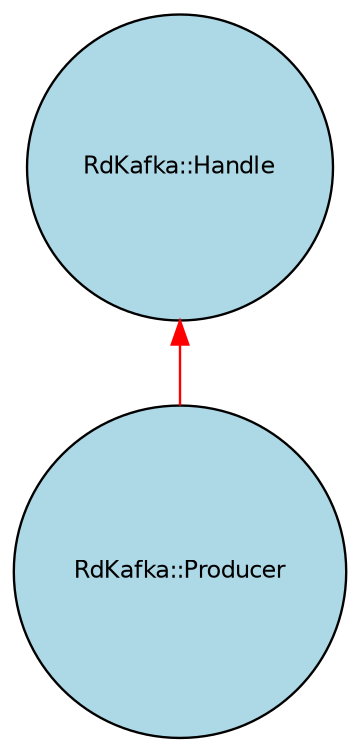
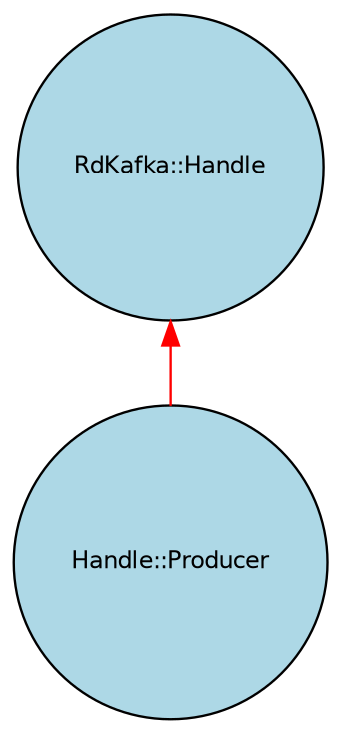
node "RdKafka::Producer": label "RdKafka::Producer" -> "Handle::Producer"
